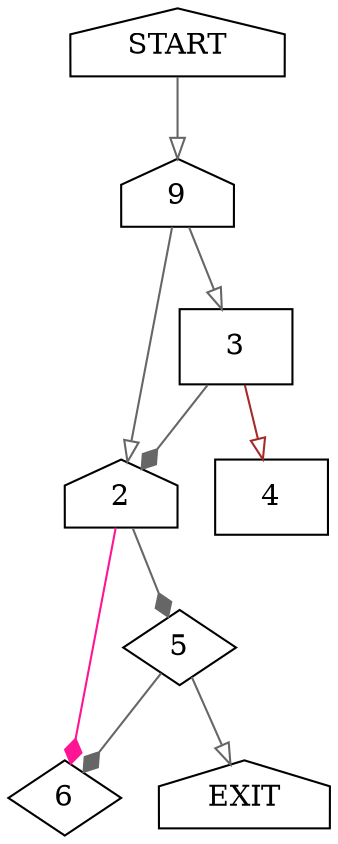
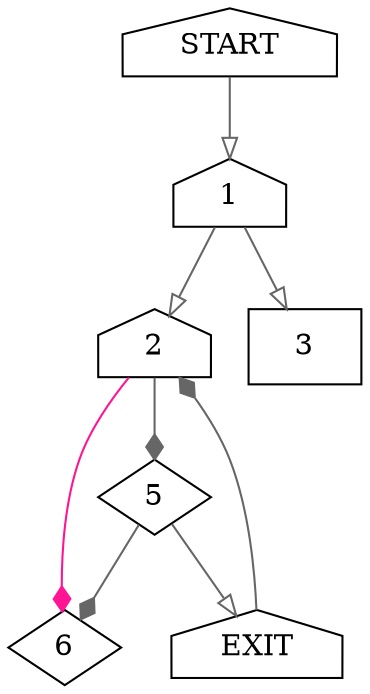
node "9": label "9" -> "1"
edge "3" -> "2": now "EXIT" -> "2"
node "4": removed
